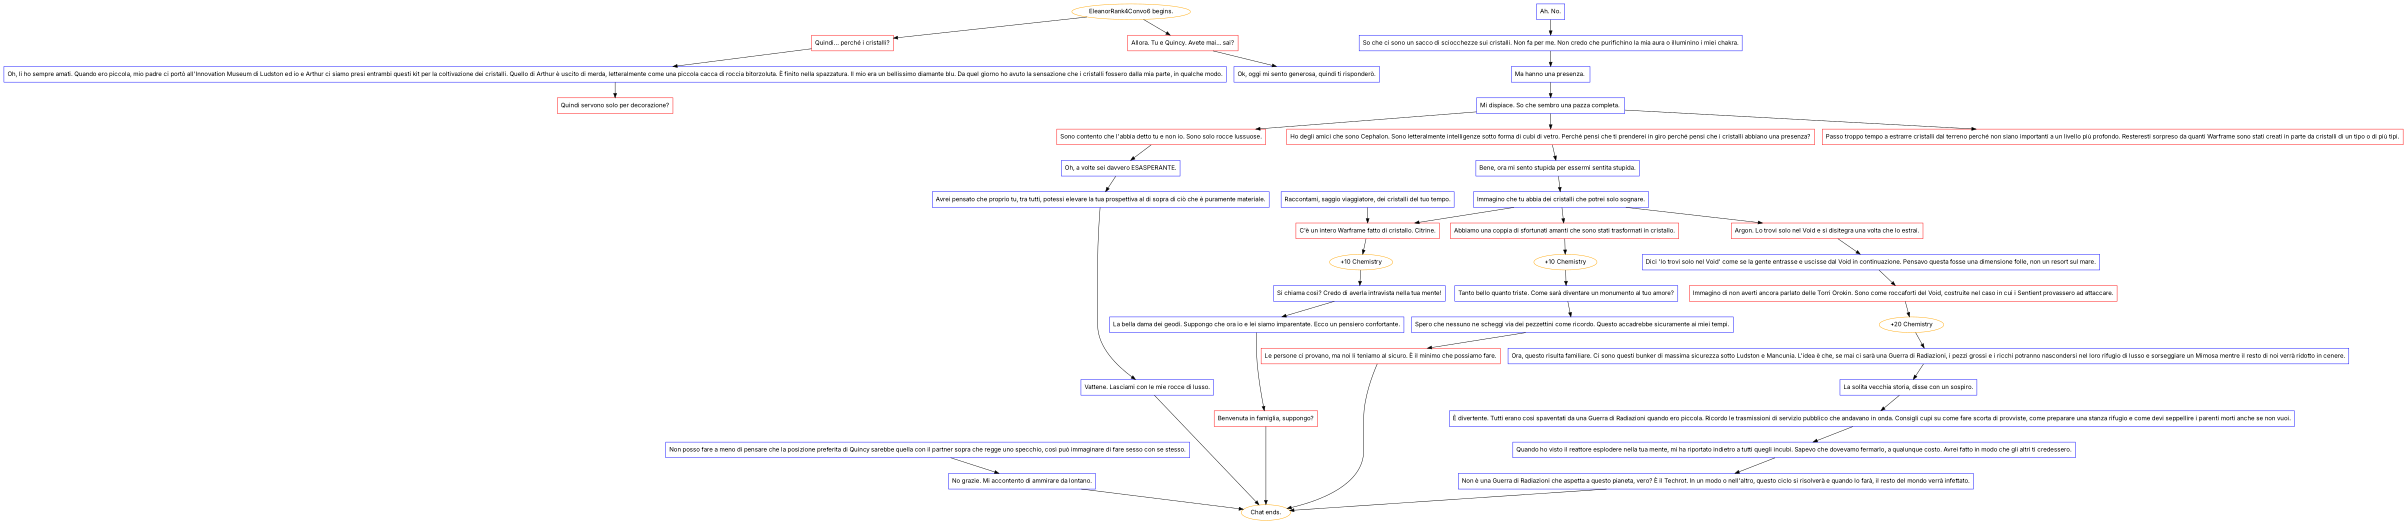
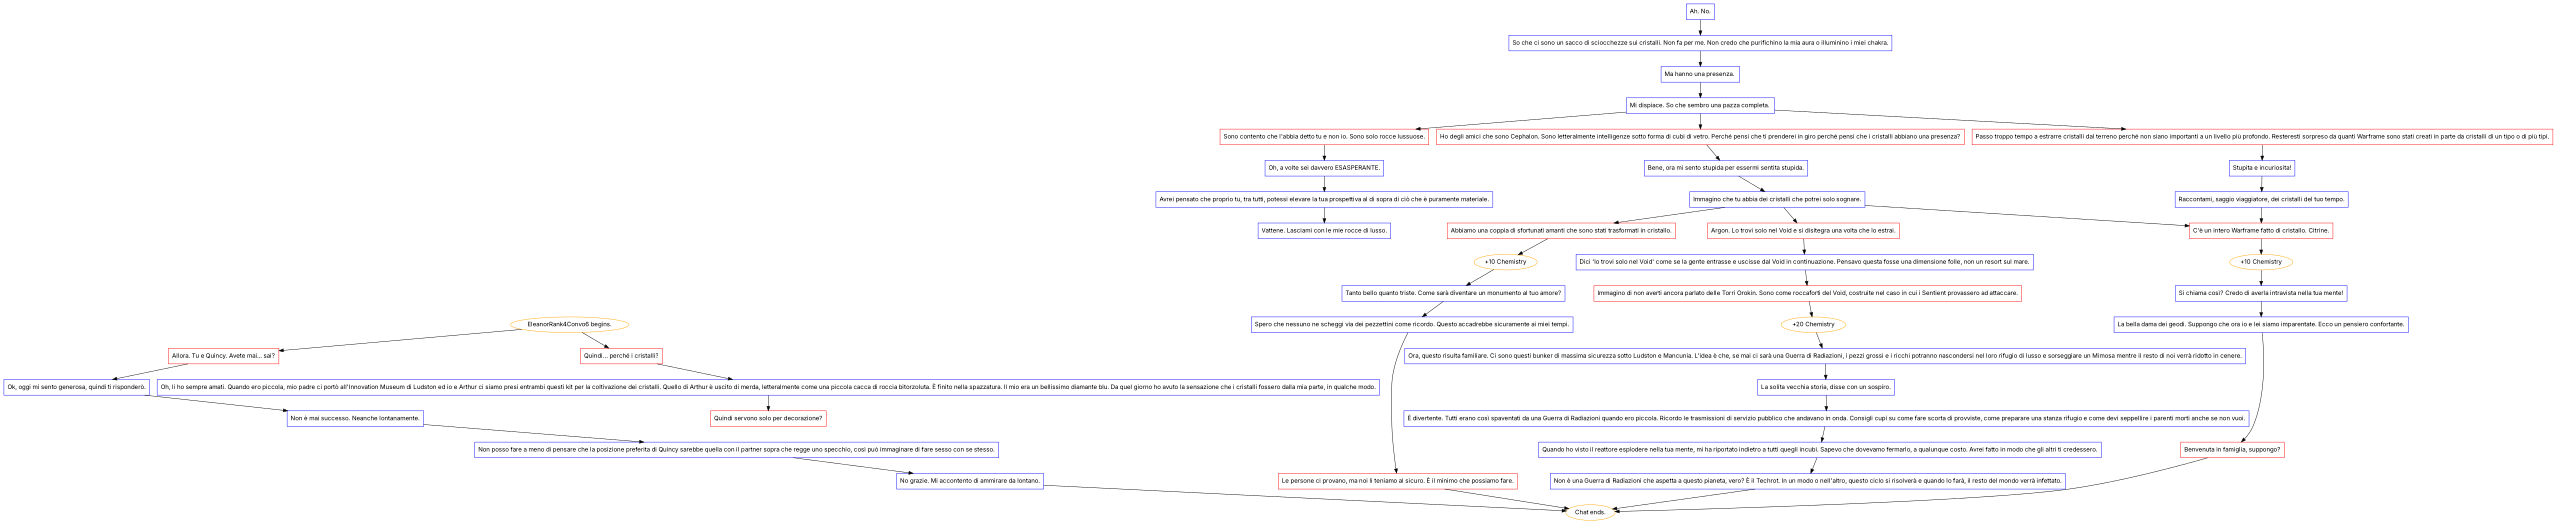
node "Stupita e incuriosita!": added
node "Non è mai successo. Neanche lontanamente.": added
edge "Vattene. Lasciami con le mie rocce di lusso." -> "Chat ends.": removed
